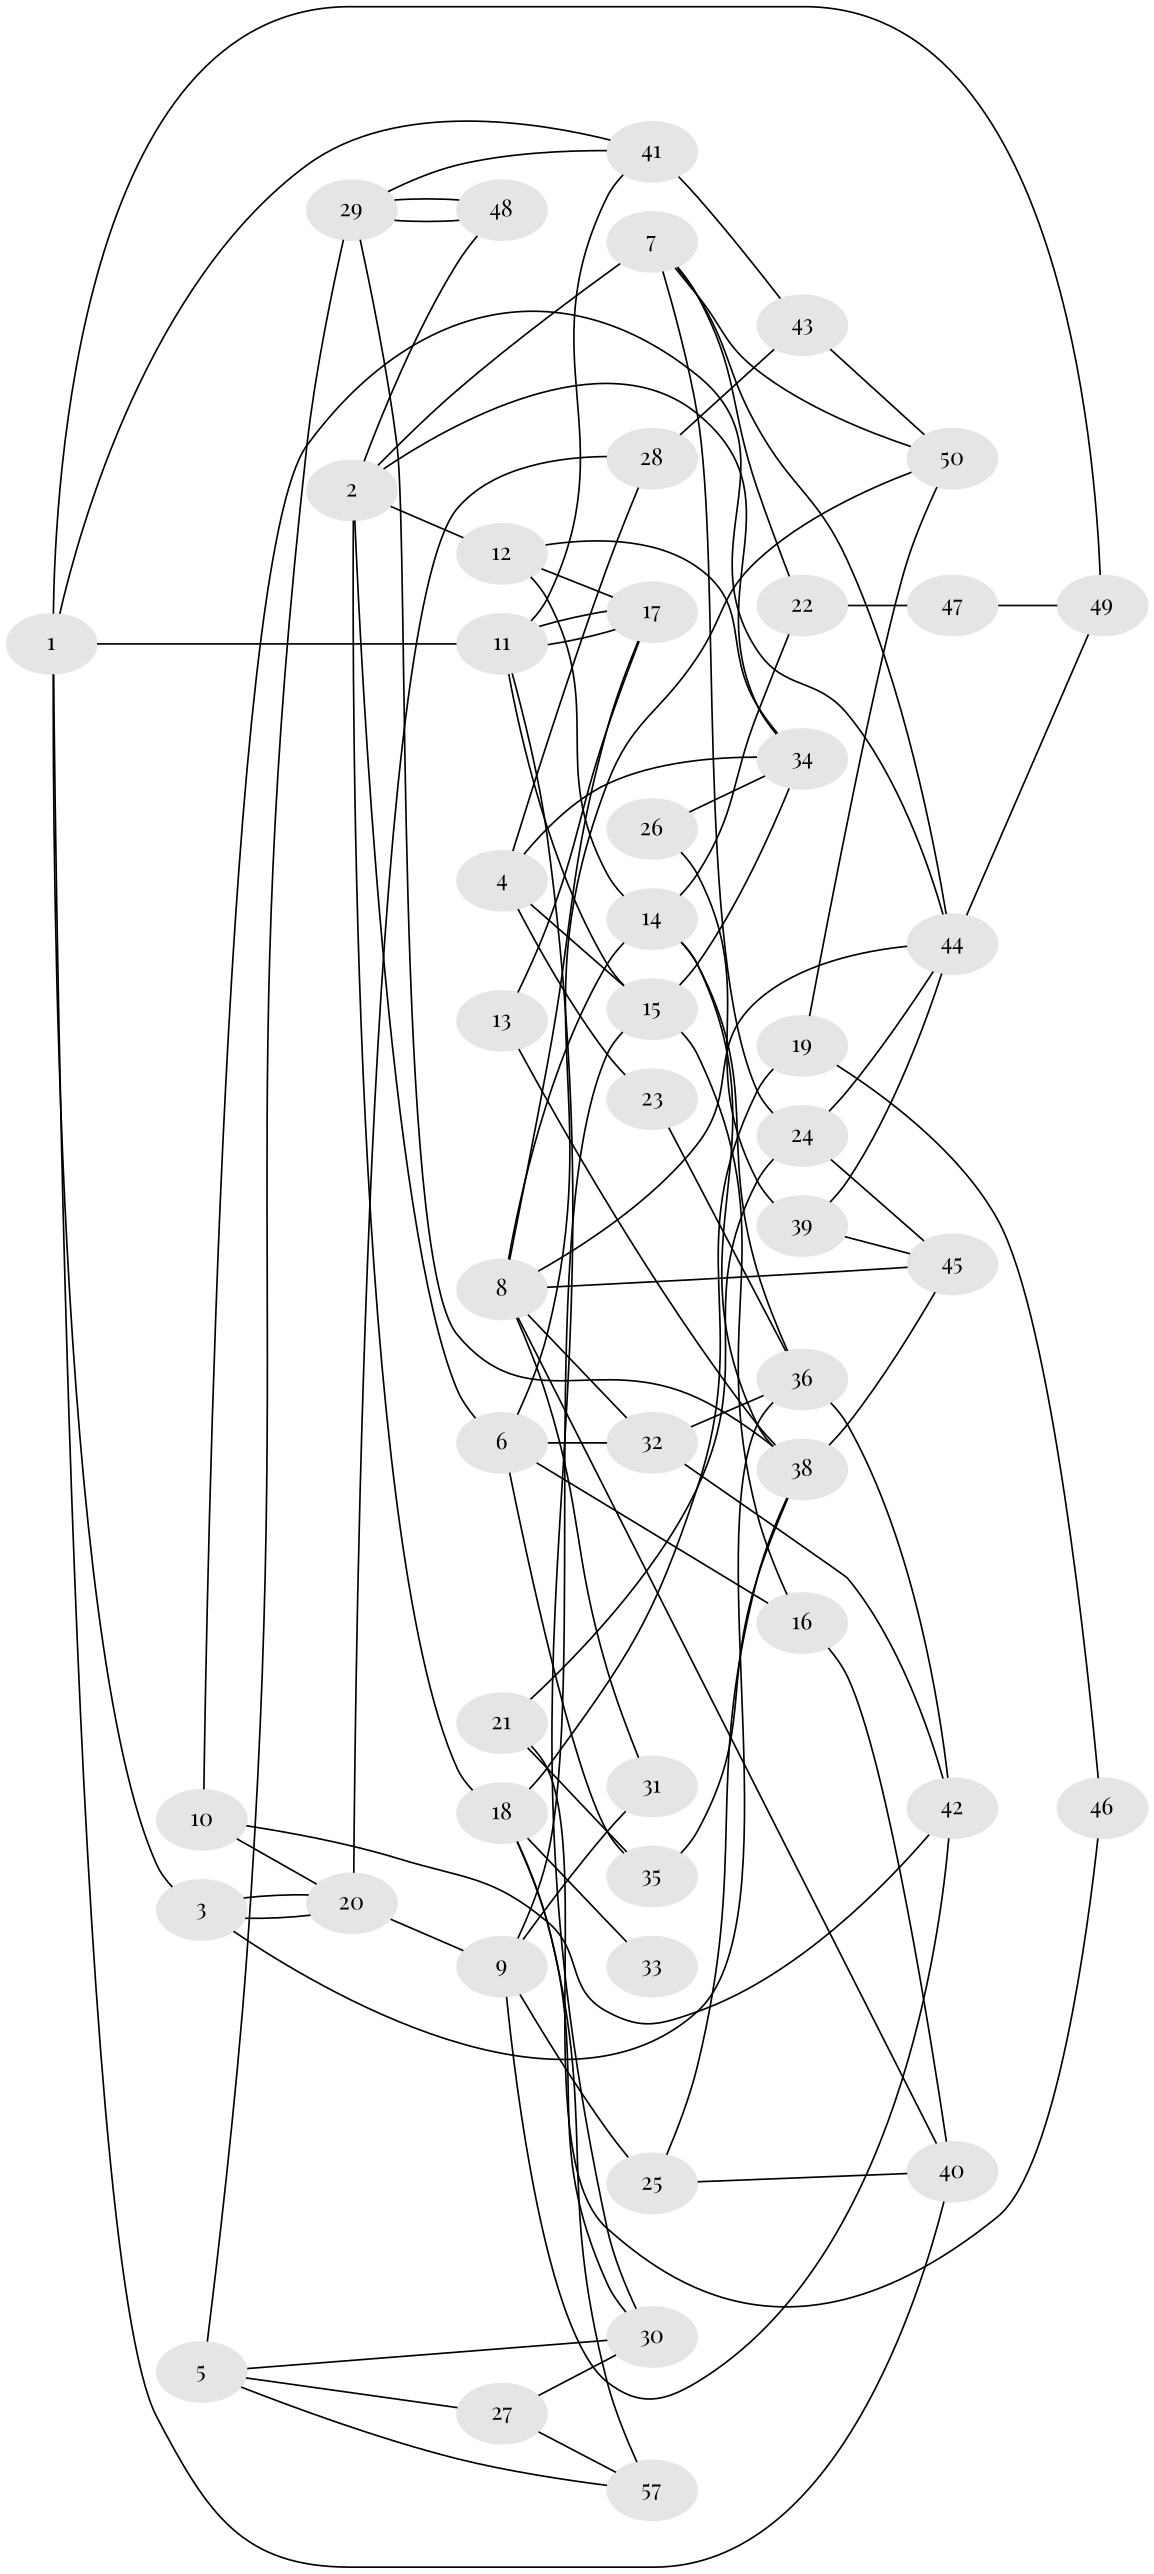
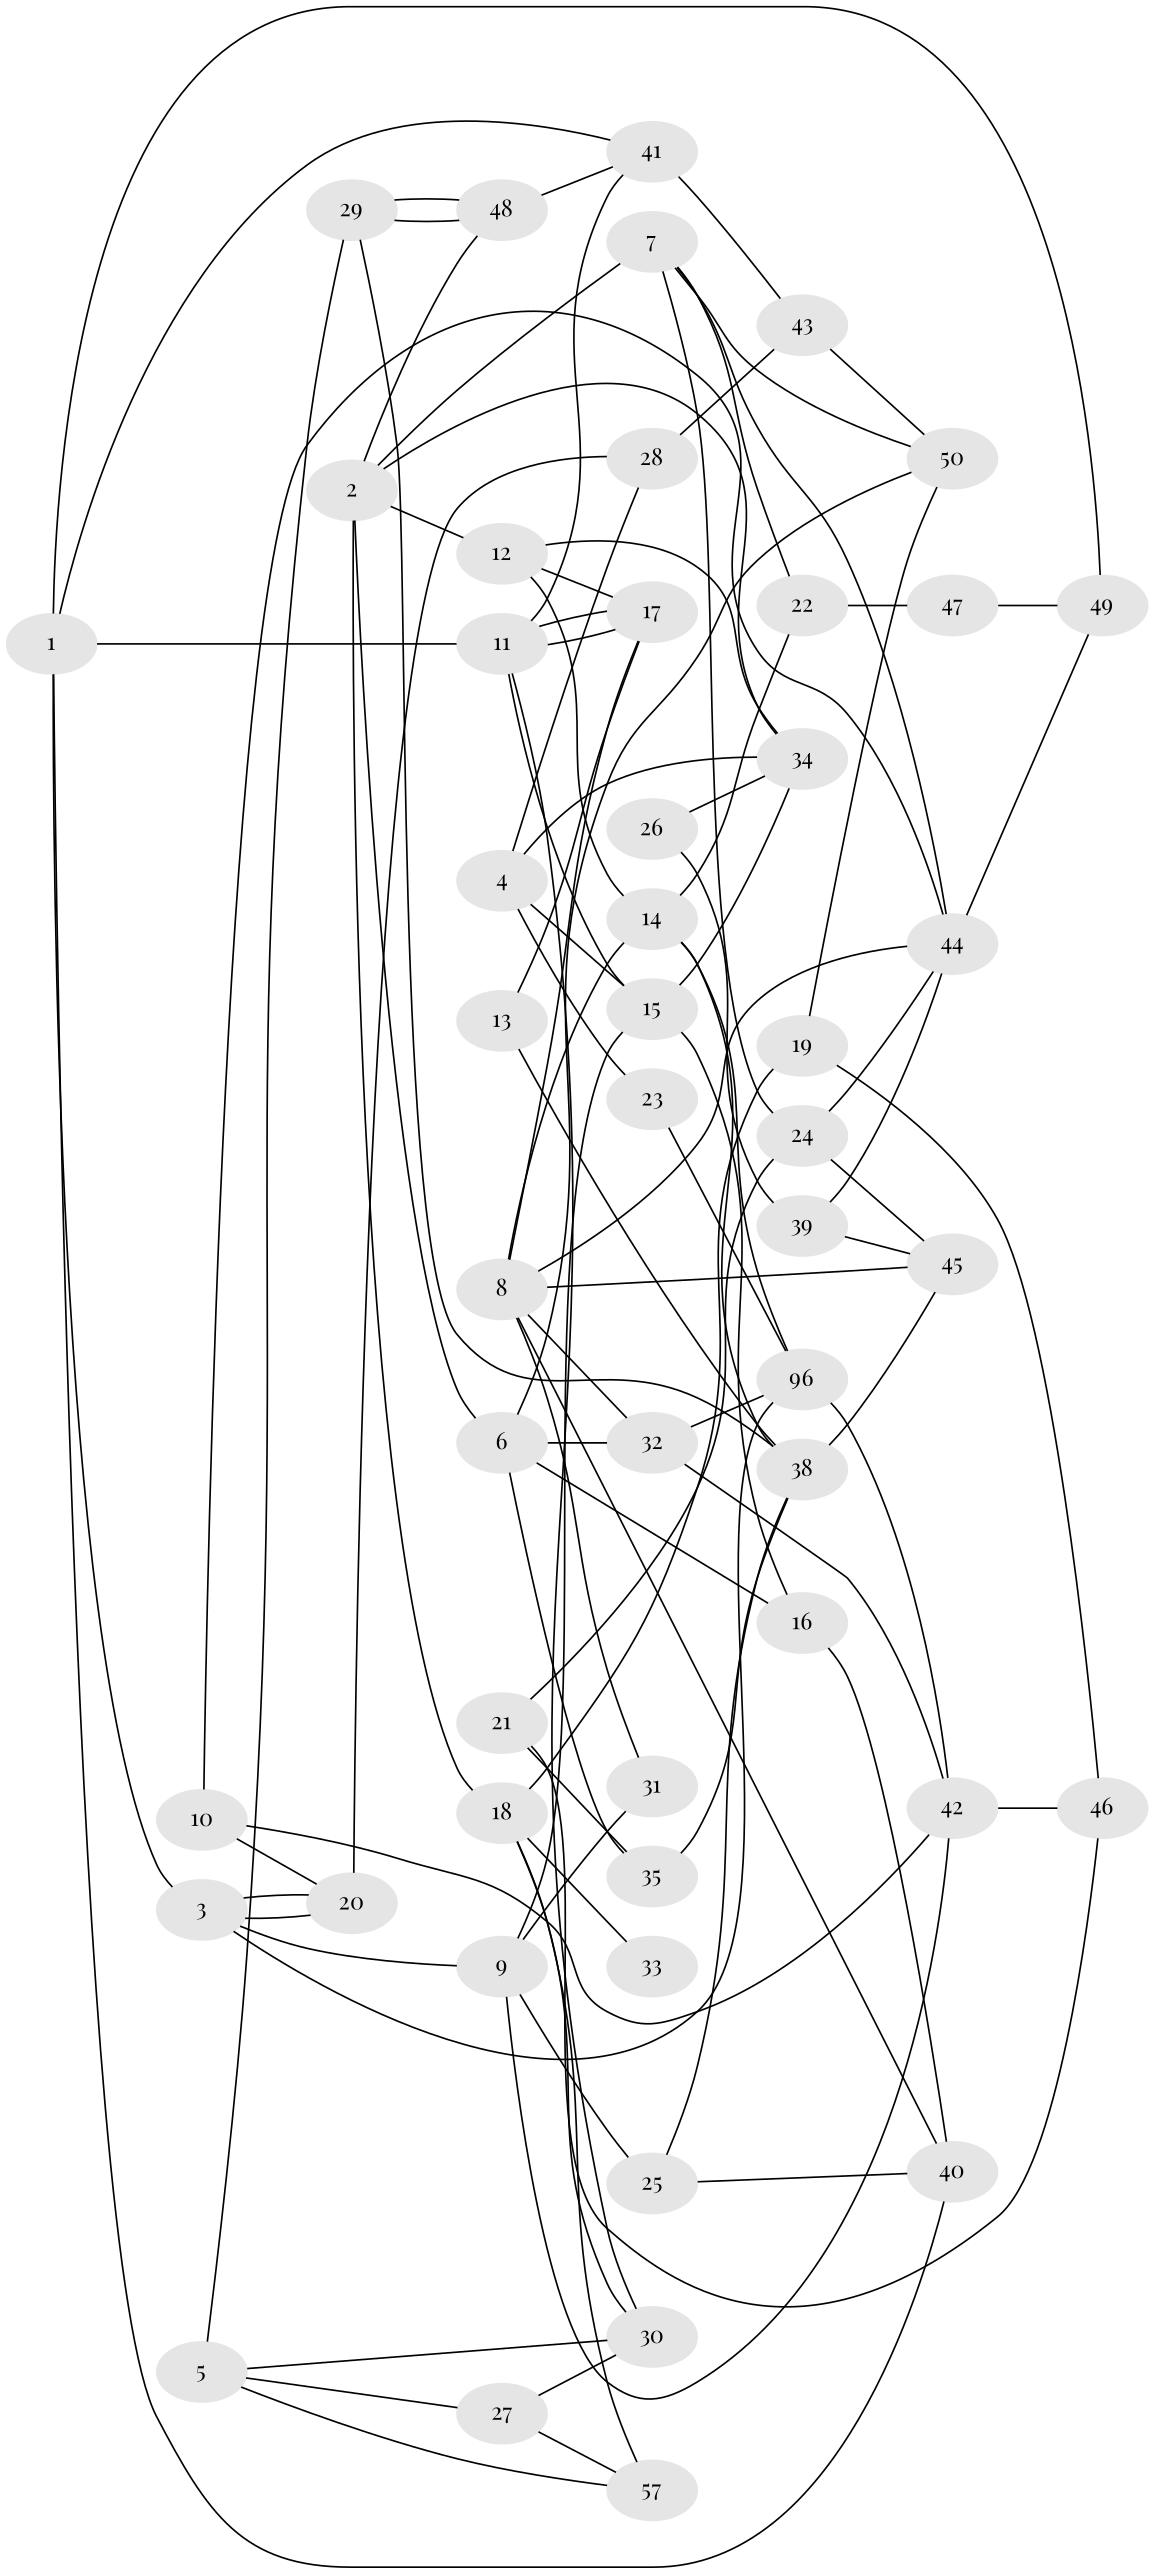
edge "41" -- "29": now "41" -- "48"
node "36": label "36" -> "96"
edge "42" -- "46": added
edge "20" -- "9": now "3" -- "9"
